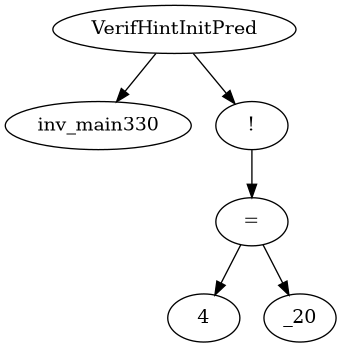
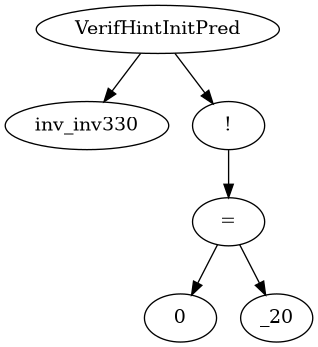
node "inv_main330": label "inv_main330" -> "inv_inv330"
node "4": label "4" -> "0"
